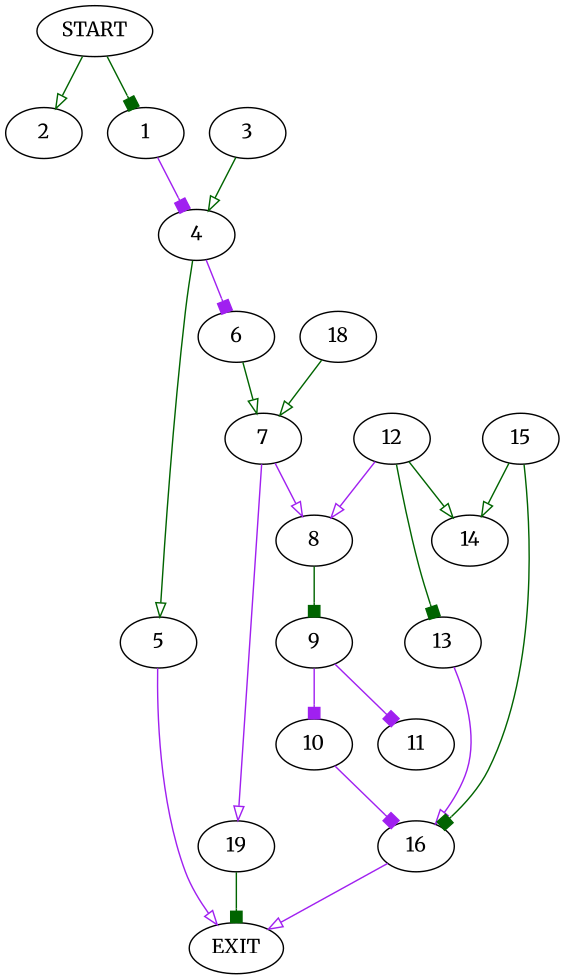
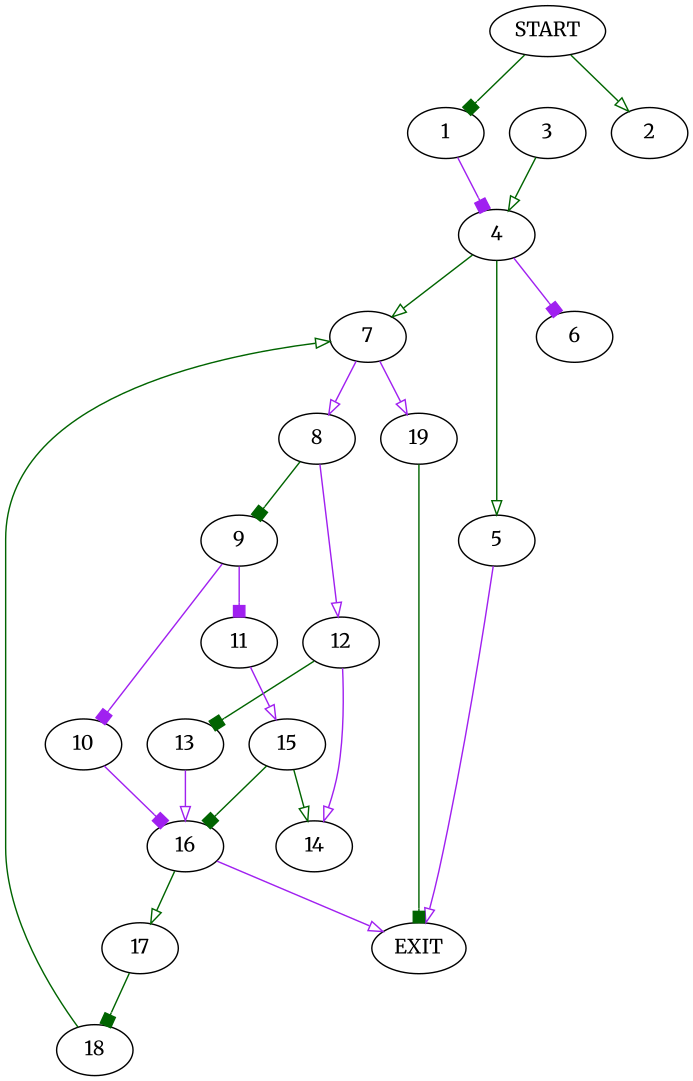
edge "6" -> "7": now "4" -> "7"
edge "12" -> "8": reversed
edge "12" -> "14": color darkgreen -> purple
edge "11" -> "15": added
node "17": added
